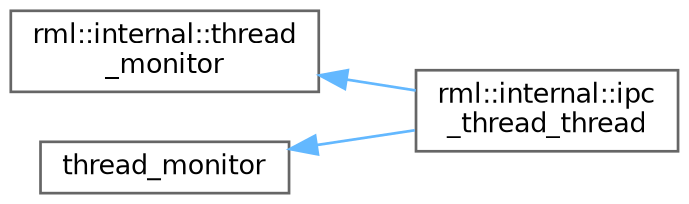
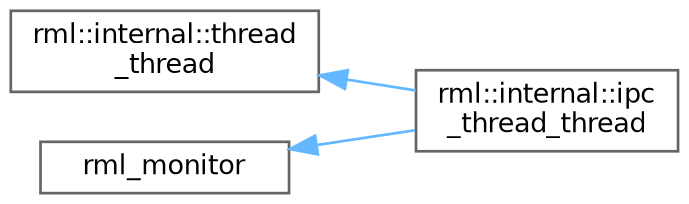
node "rml::internal::thread _monitor": label "rml::internal::thread _monitor" -> "rml::internal::thread _thread"
node "thread_monitor": label "thread_monitor" -> "rml_monitor"
